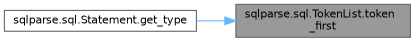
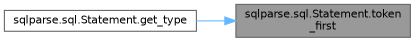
node "sqlparse.sql.TokenList.token _first": label "sqlparse.sql.TokenList.token _first" -> "sqlparse.sql.Statement.token _first"
